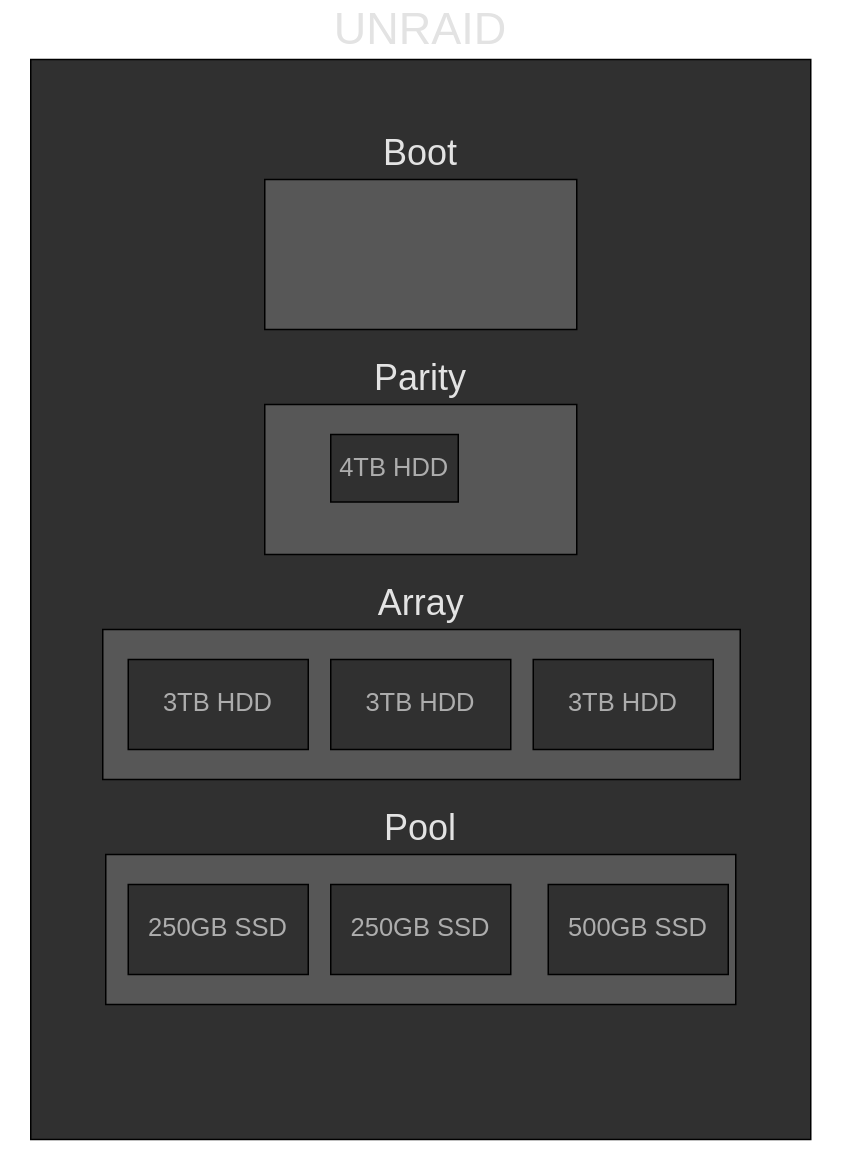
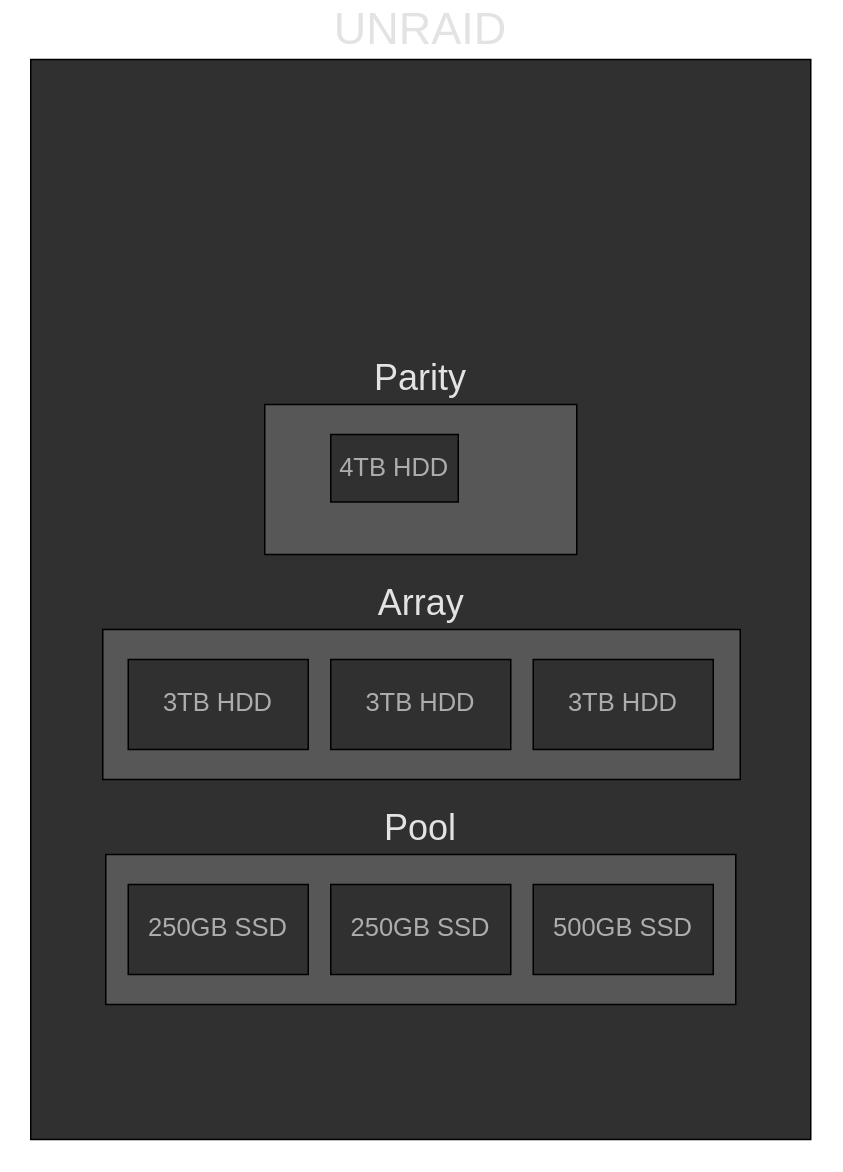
node "Boot": removed
node "500GB SSD": moved (638, 929) -> (623, 929)
